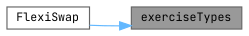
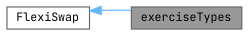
edge "FlexiSwap" -> "exerciseTypes": reversed
